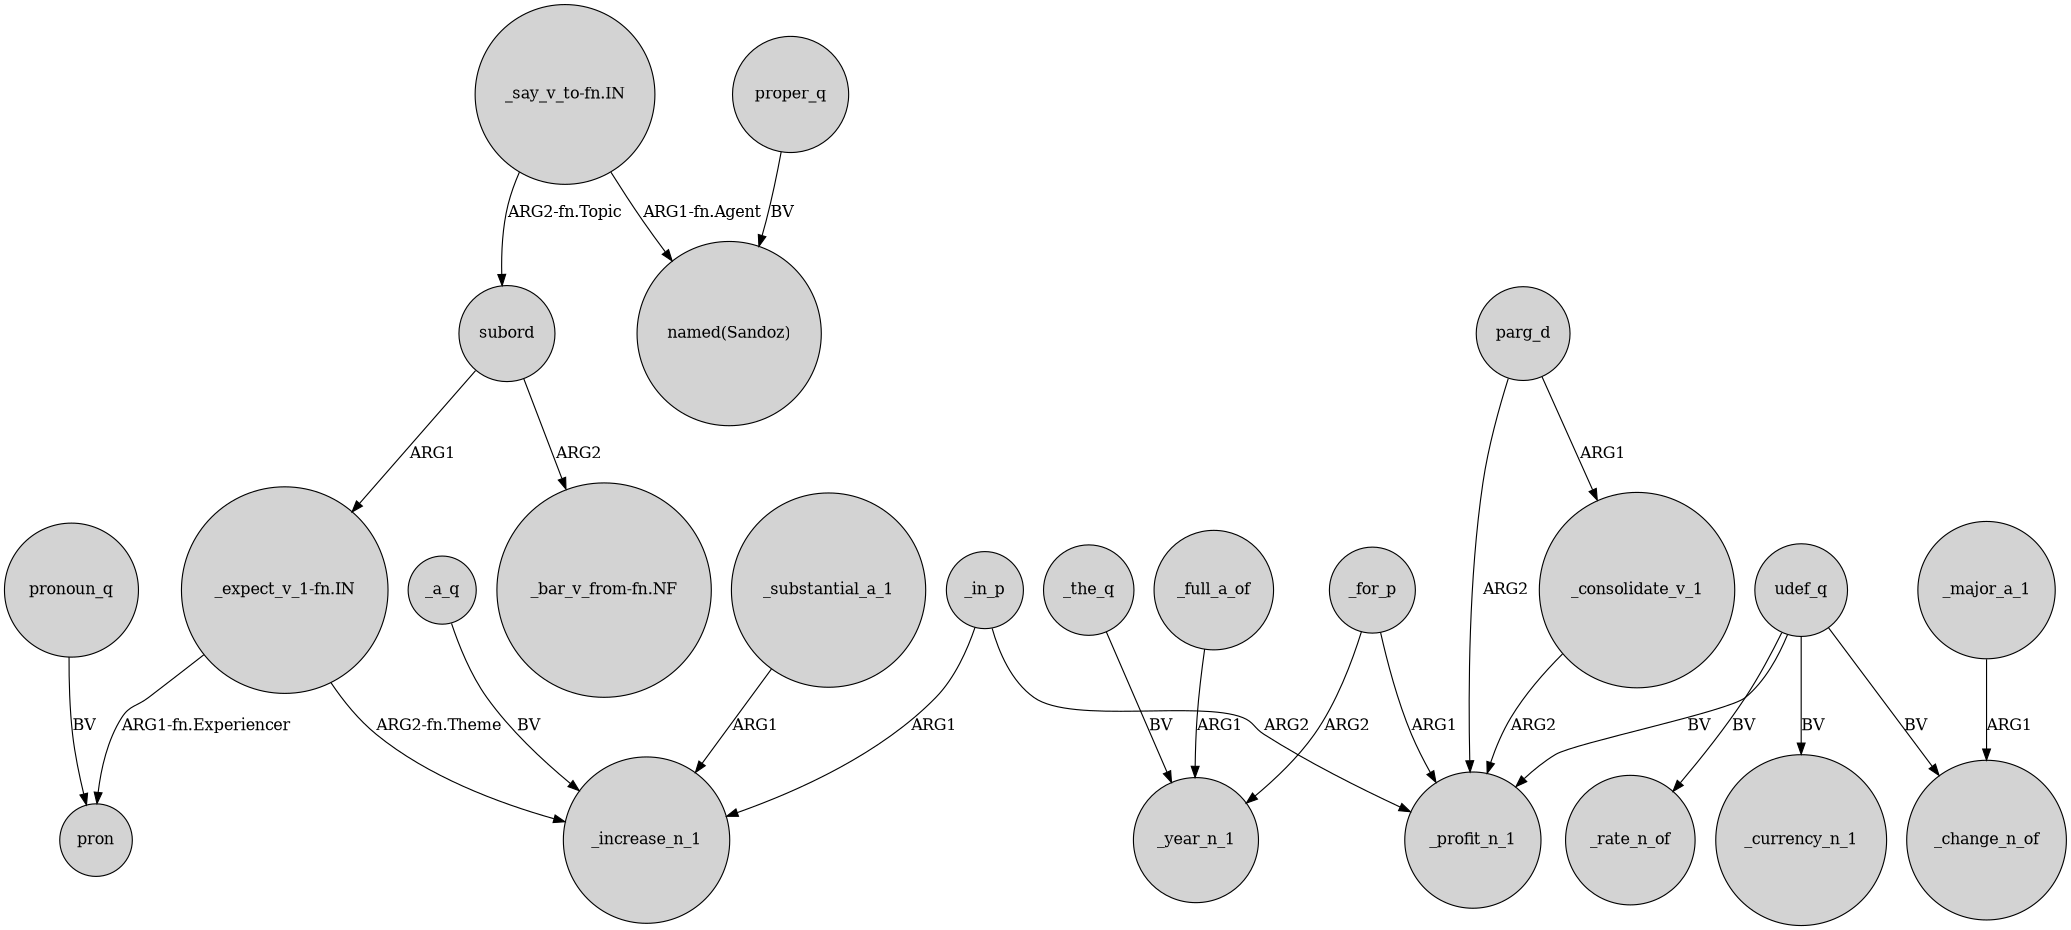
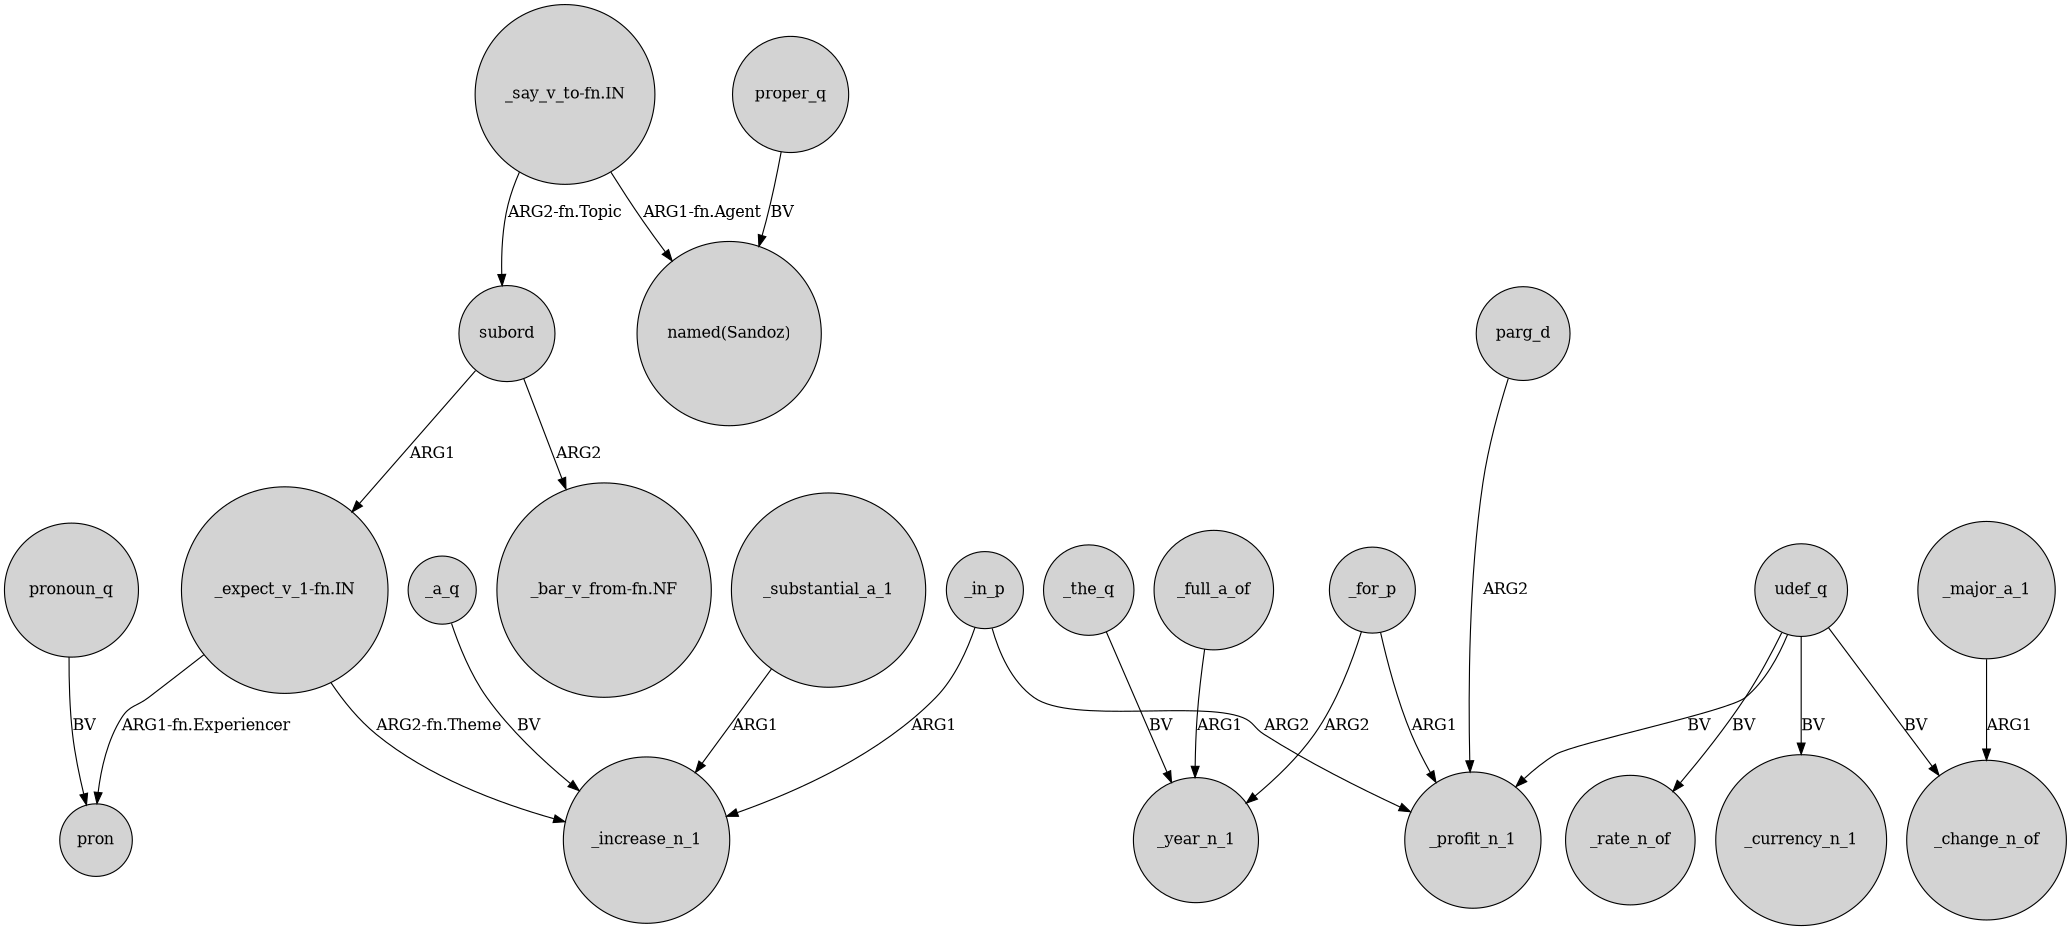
node "_consolidate_v_1": removed
